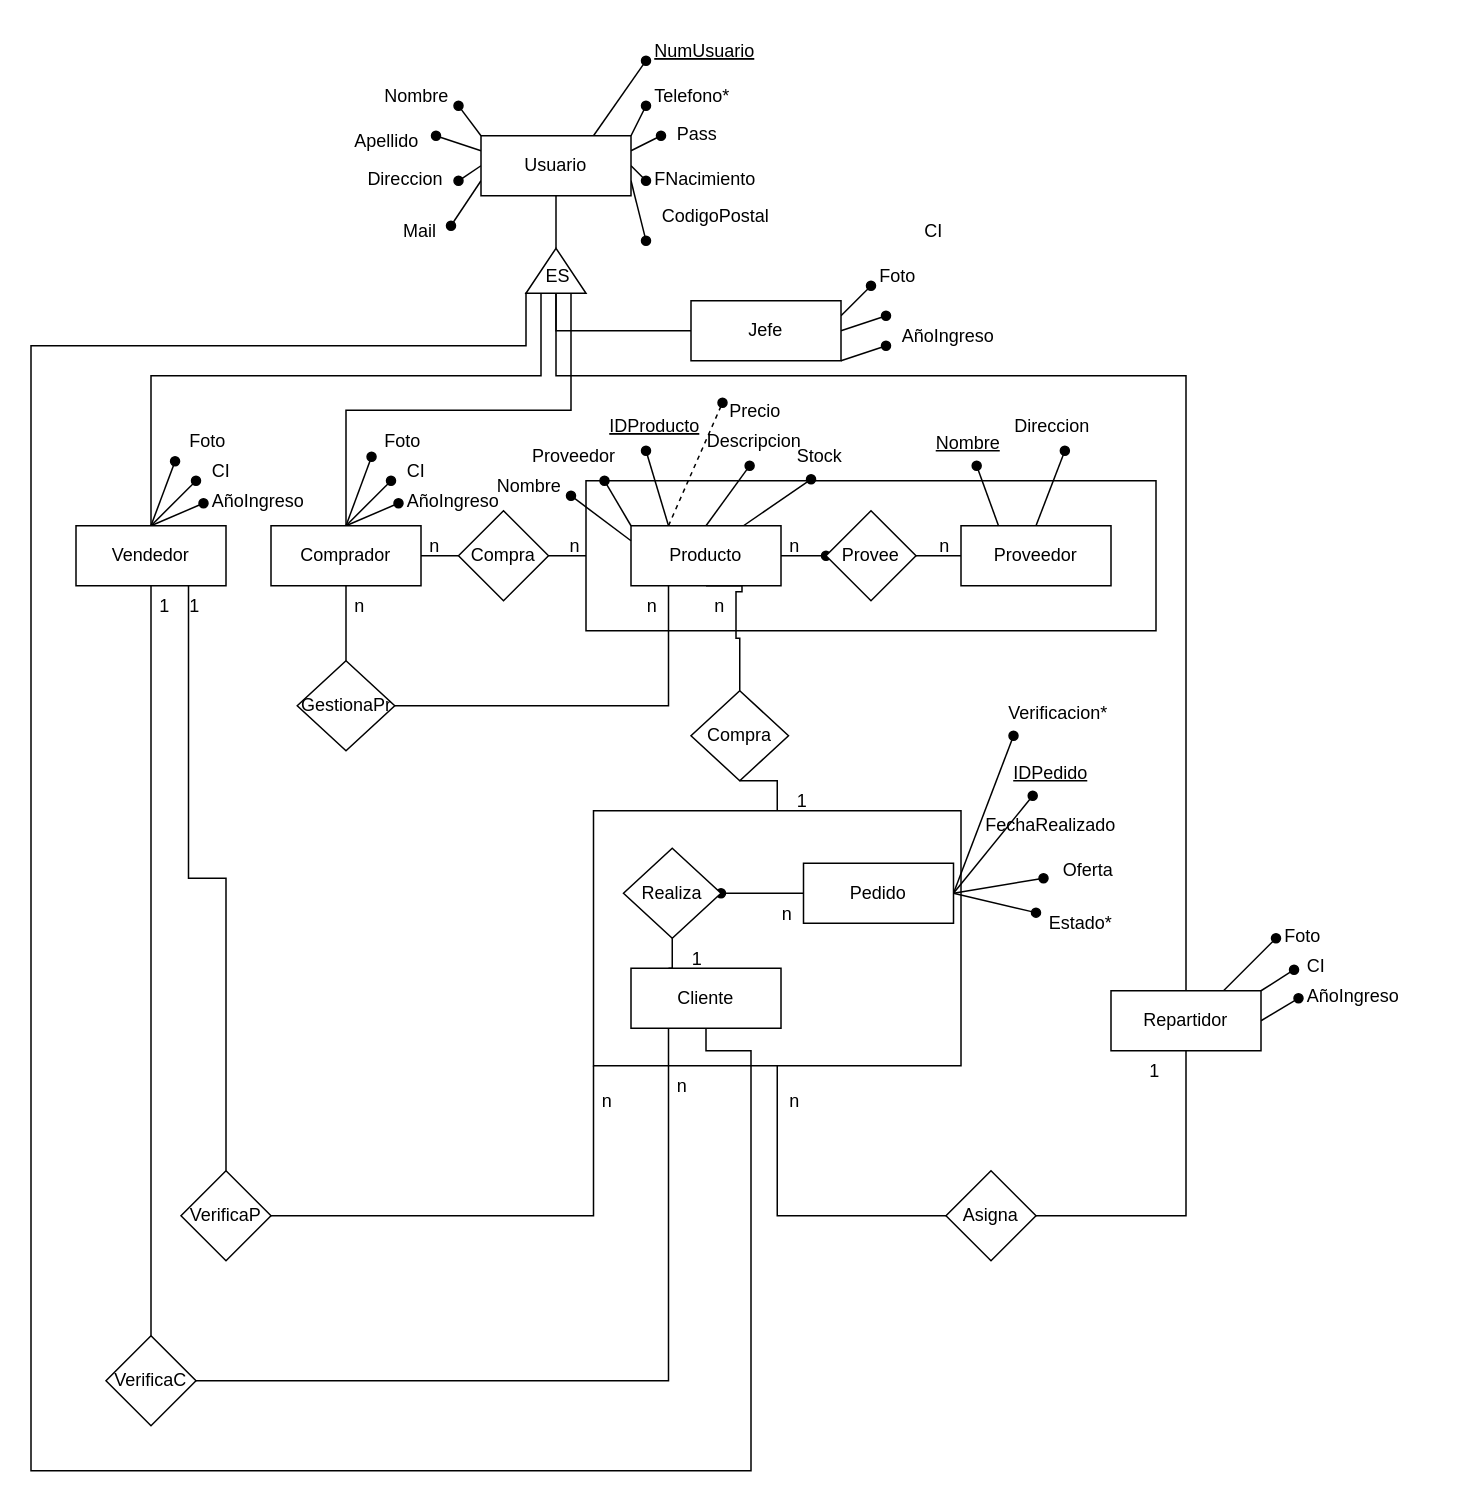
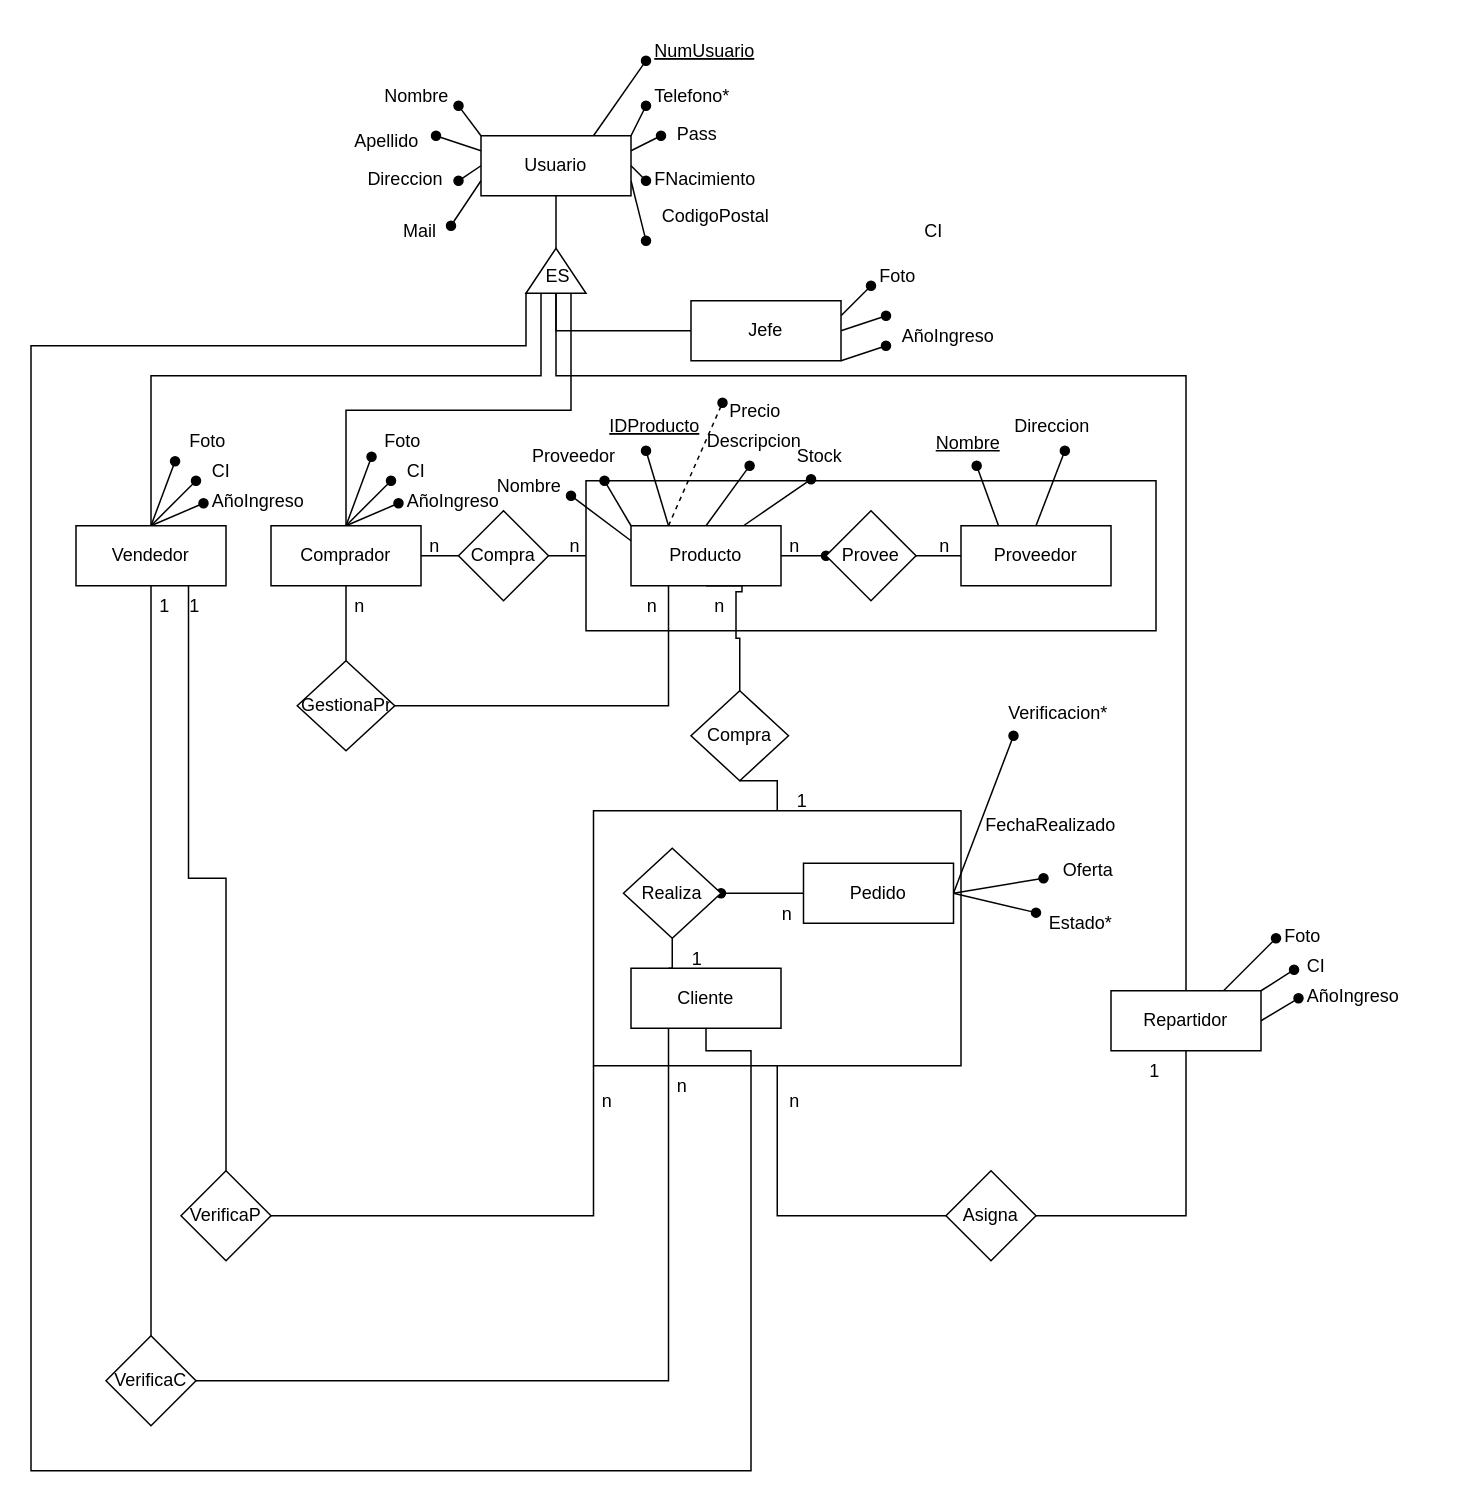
node "IDPedido": removed
edge "Pedido" -> "IDPedido": removed
